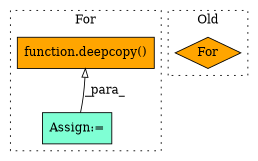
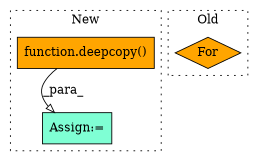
cluster "For": label "For" -> "New"
edge "Assign:=" -> "function.deepcopy()": reversed
